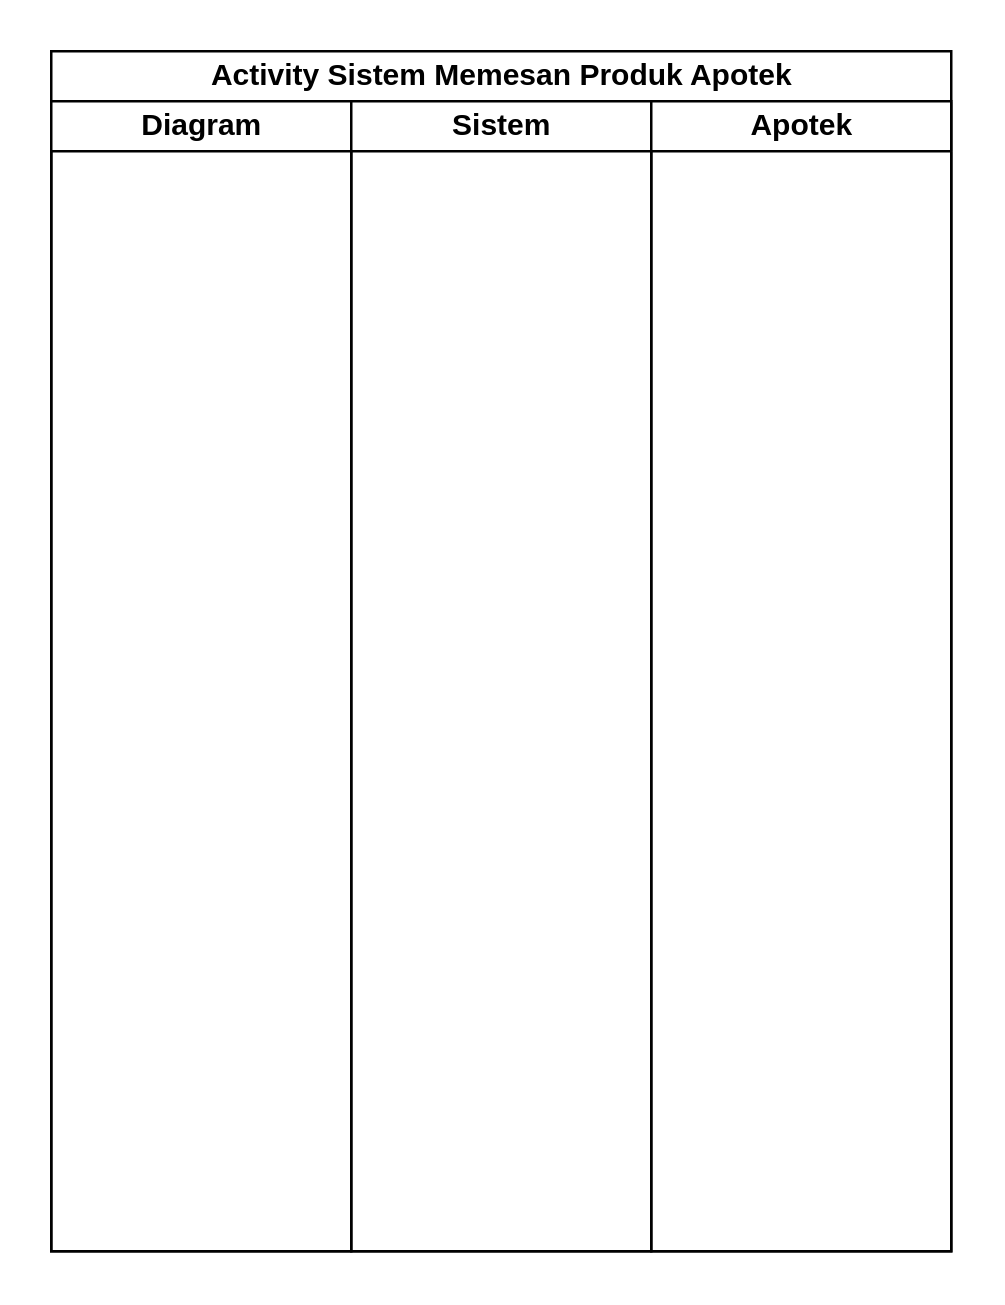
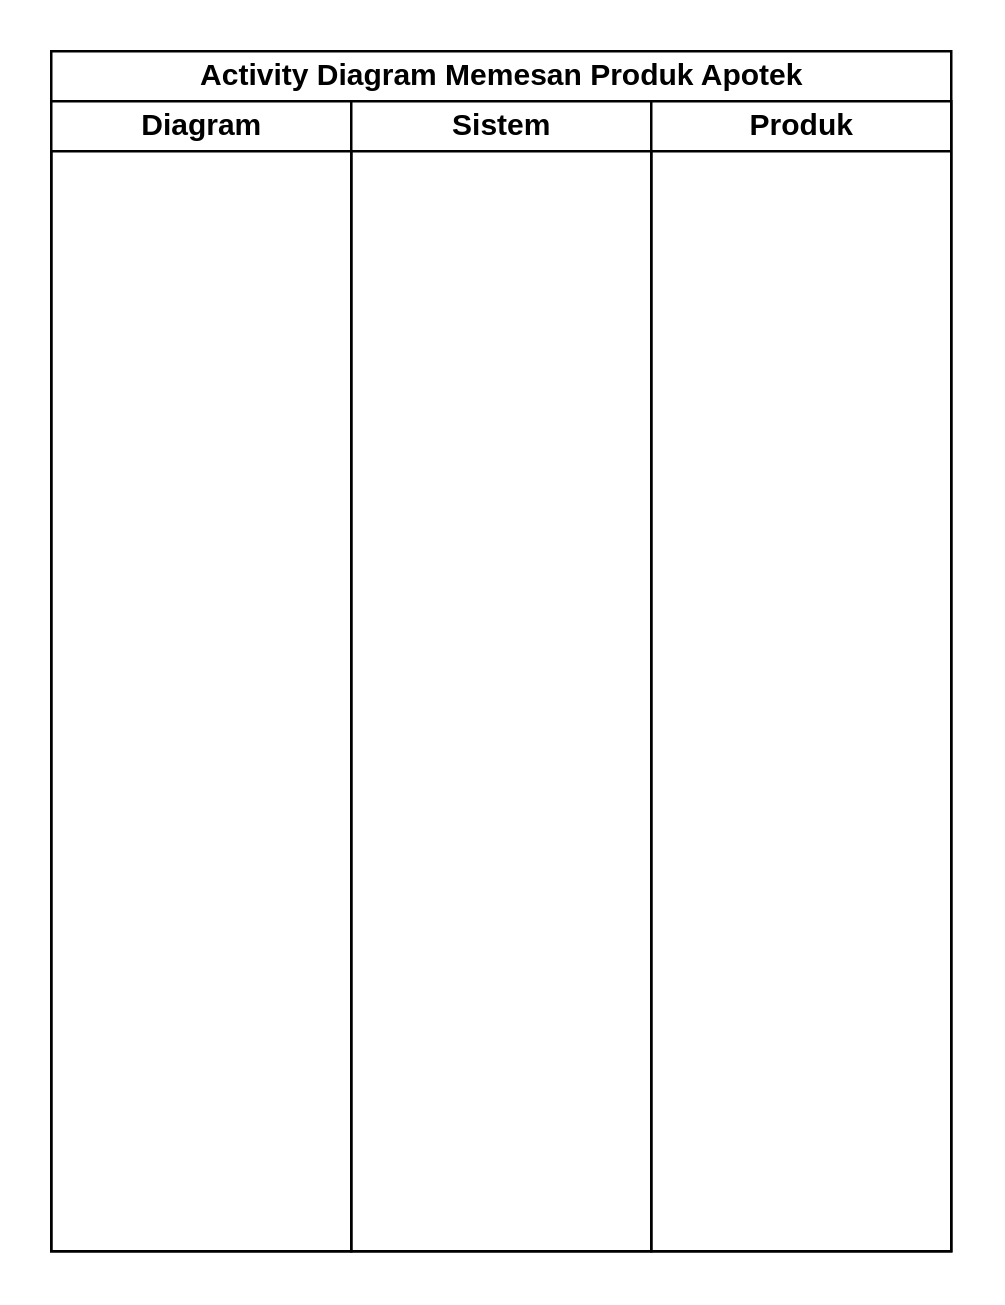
node "Activity Sistem Memesan Produk Apotek": label "Activity Sistem Memesan Produk Apotek" -> "Activity Diagram Memesan Produk Apotek"
node "Apotek": label "Apotek" -> "Produk"
